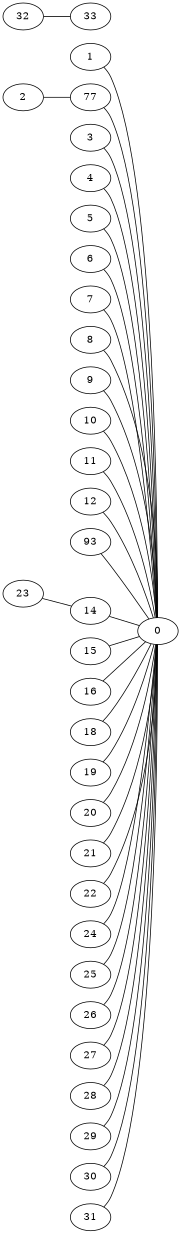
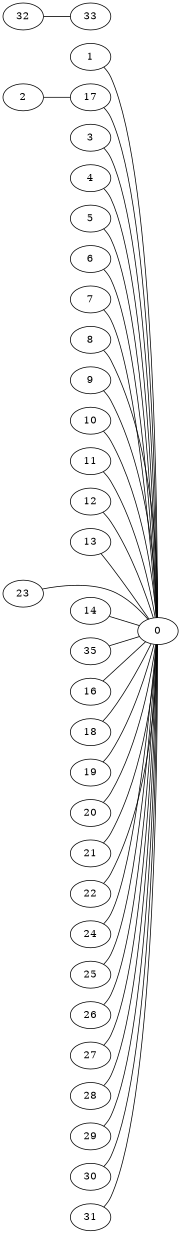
node "77": label "77" -> "17"
node "93": label "93" -> "13"
edge "23" -- "14": now "23" -- "0"
node "15": label "15" -> "35"
